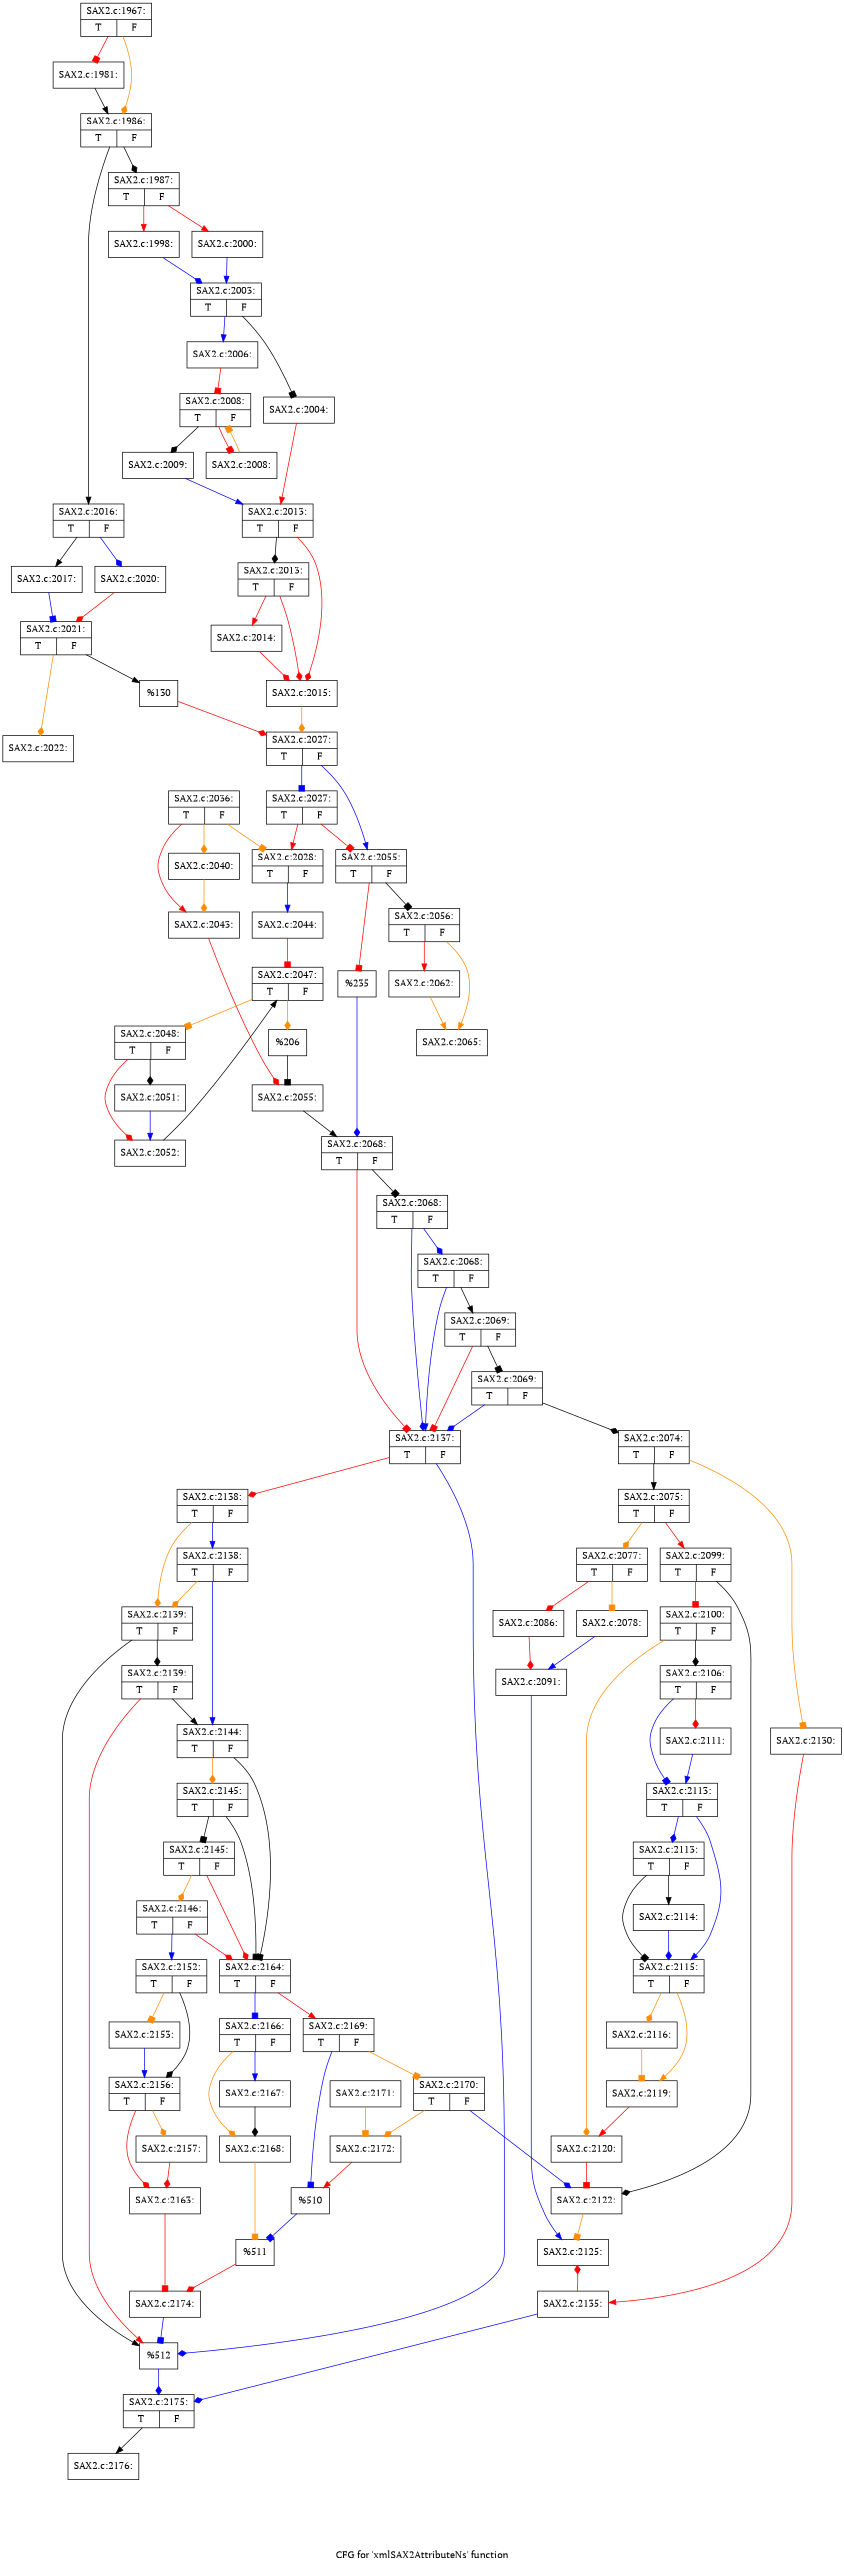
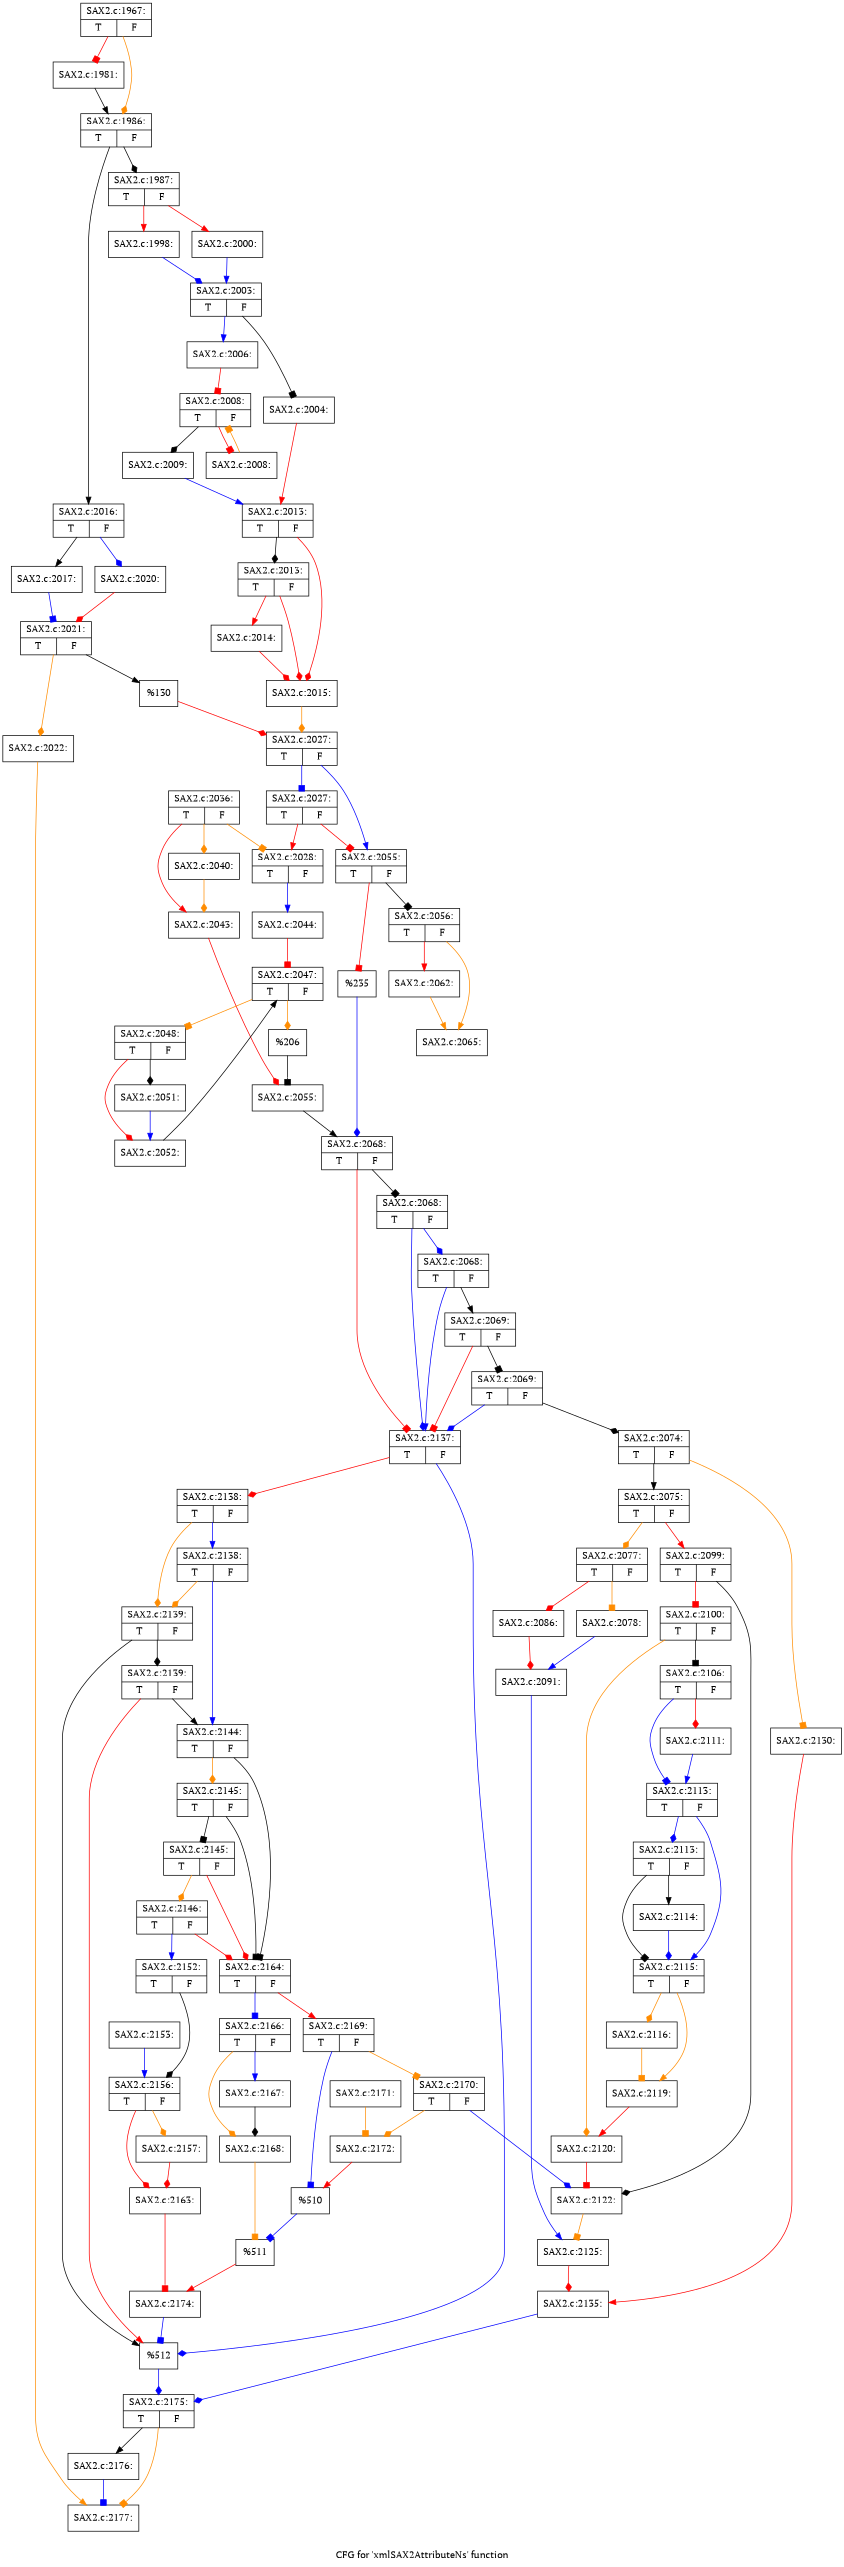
edge "SAX2.c:2100:" -> "SAX2.c:2106:": arrowhead diamond -> box
edge "SAX2.c:2152:" -> "SAX2.c:2153:": removed
edge "%511" -> "SAX2.c:2174:": arrowhead diamond -> normal
edge "SAX2.c:2135:" -> "SAX2.c:2125:": reversed
node "SAX2.c:2177:": added
